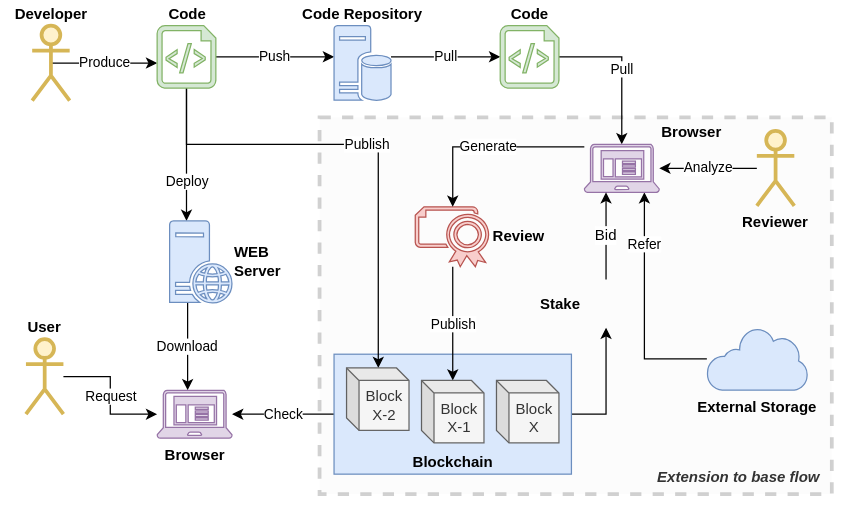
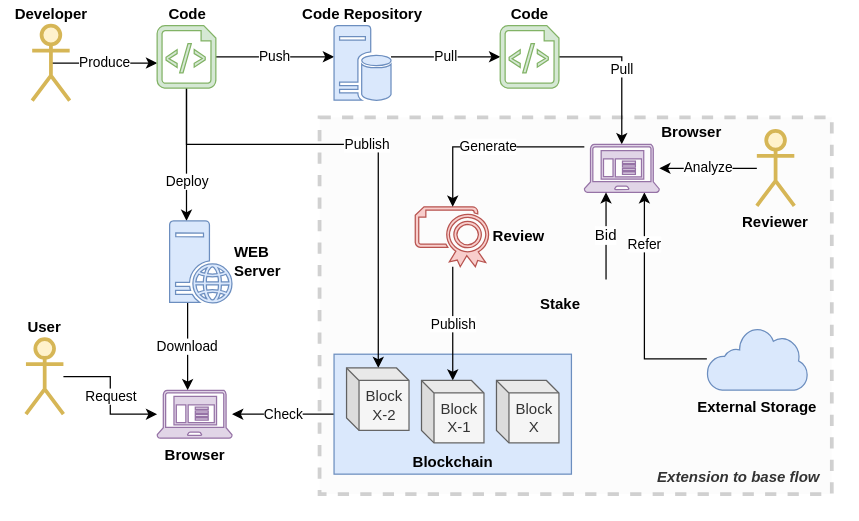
edge "Blockchain" -> "Stake": removed
